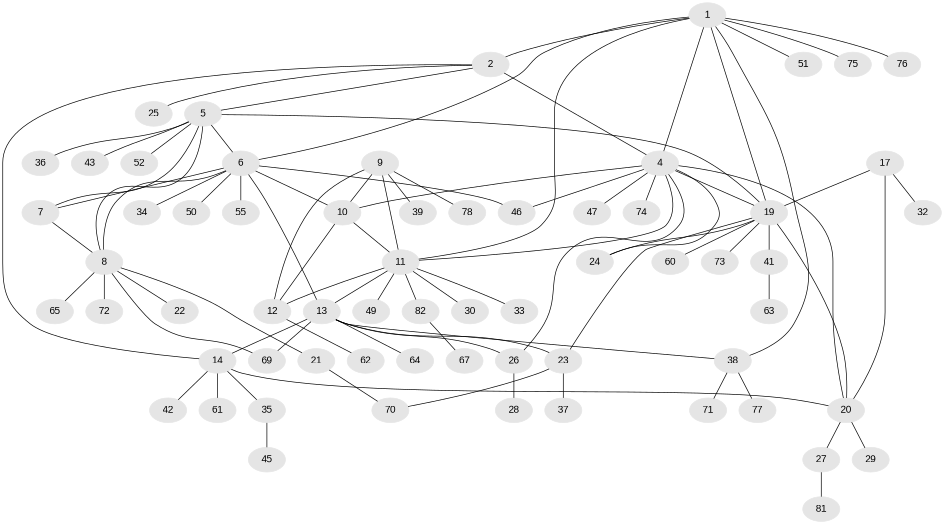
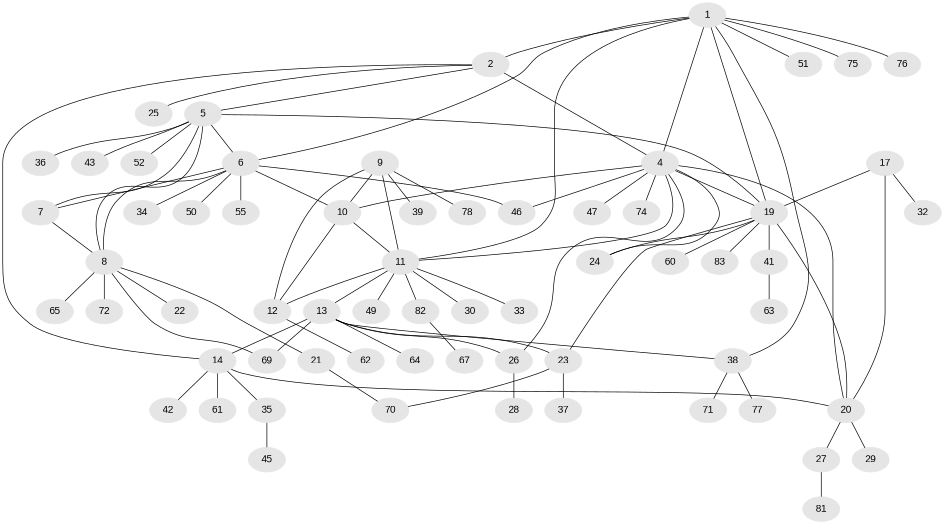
edge "6" -- "13": removed
node "73": label "73" -> "83"
